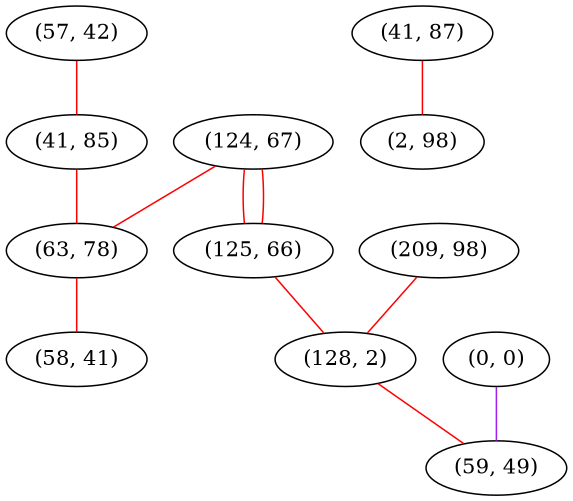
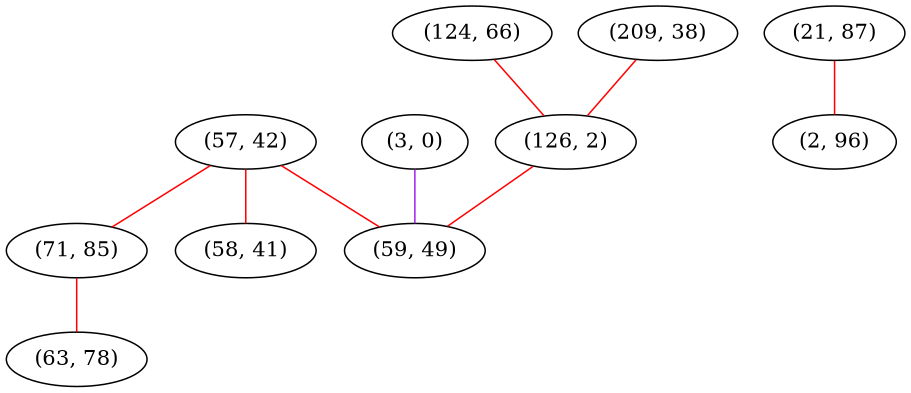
node "(41, 87)": label "(41, 87)" -> "(21, 87)"
node "(41, 85)": label "(41, 85)" -> "(71, 85)"
node "(124, 67)": removed
node "(2, 98)": label "(2, 98)" -> "(2, 96)"
edge "(57, 42)" -- "(59, 49)": added
node "(125, 66)": label "(125, 66)" -> "(124, 66)"
node "(209, 98)": label "(209, 98)" -> "(209, 38)"
edge "(63, 78)" -- "(58, 41)": now "(57, 42)" -- "(58, 41)"
node "(128, 2)": label "(128, 2)" -> "(126, 2)"
node "(0, 0)": label "(0, 0)" -> "(3, 0)"
